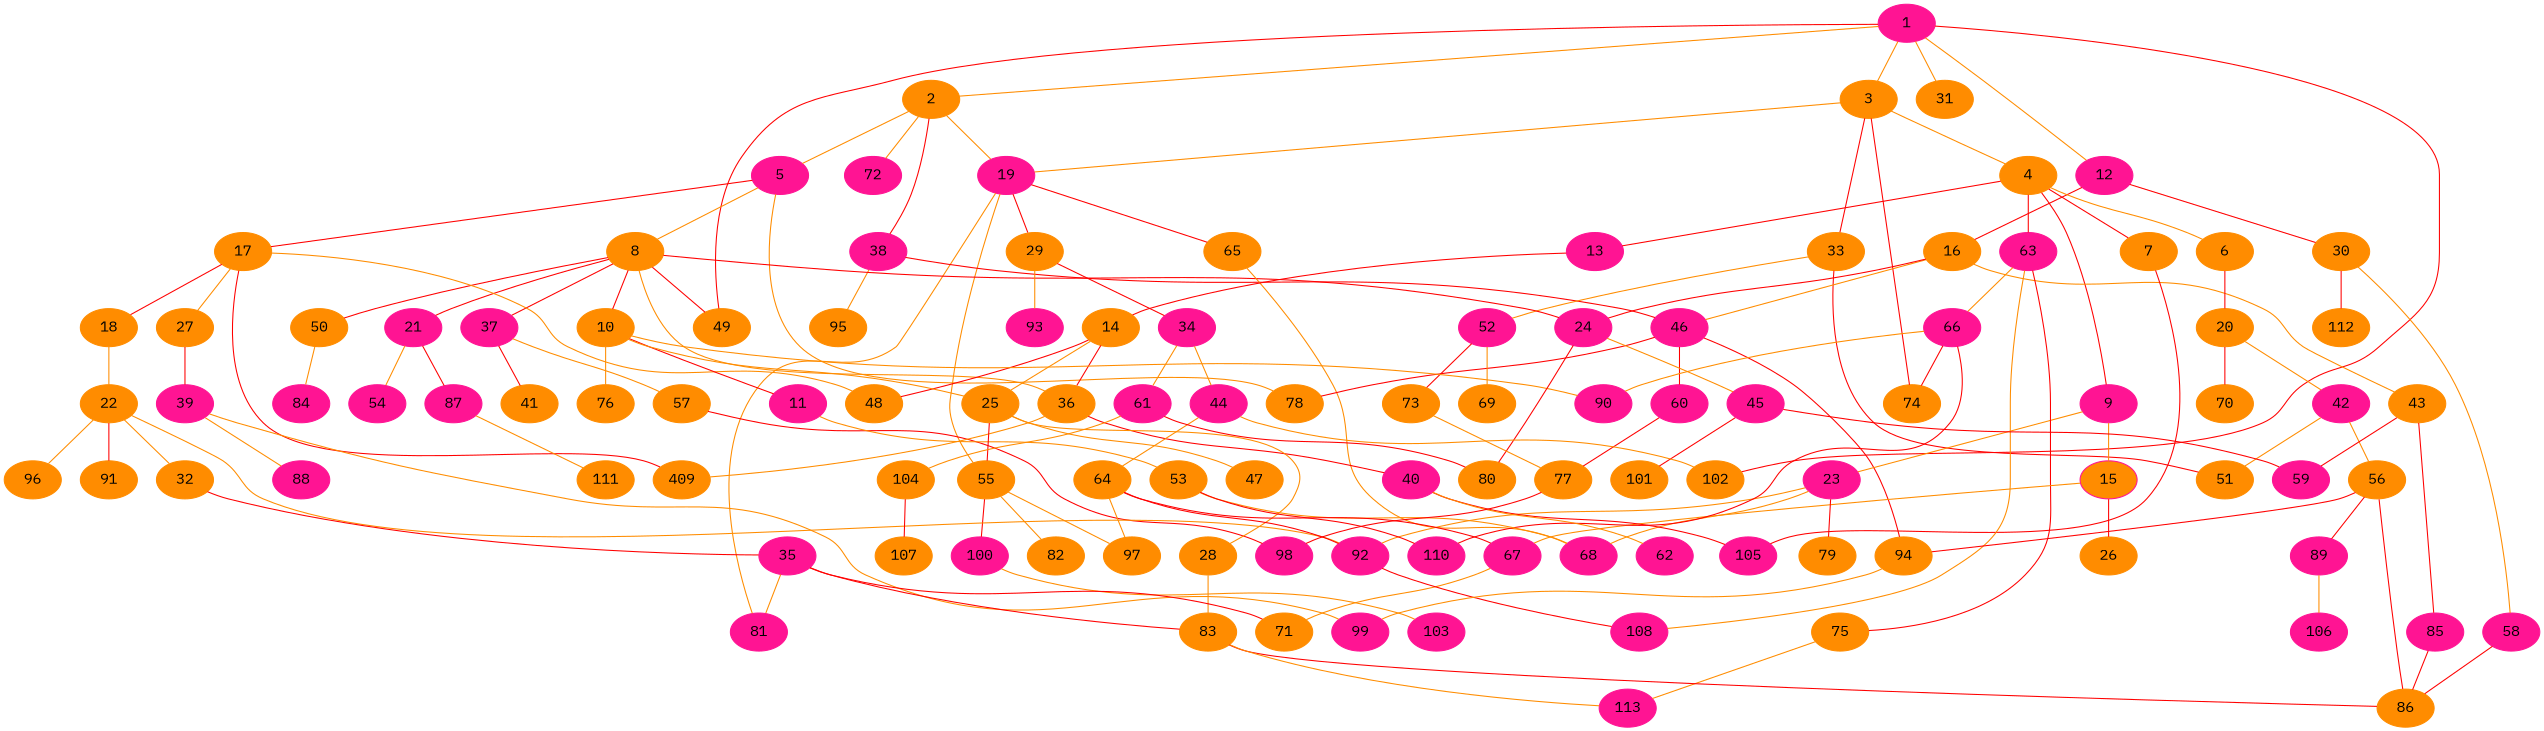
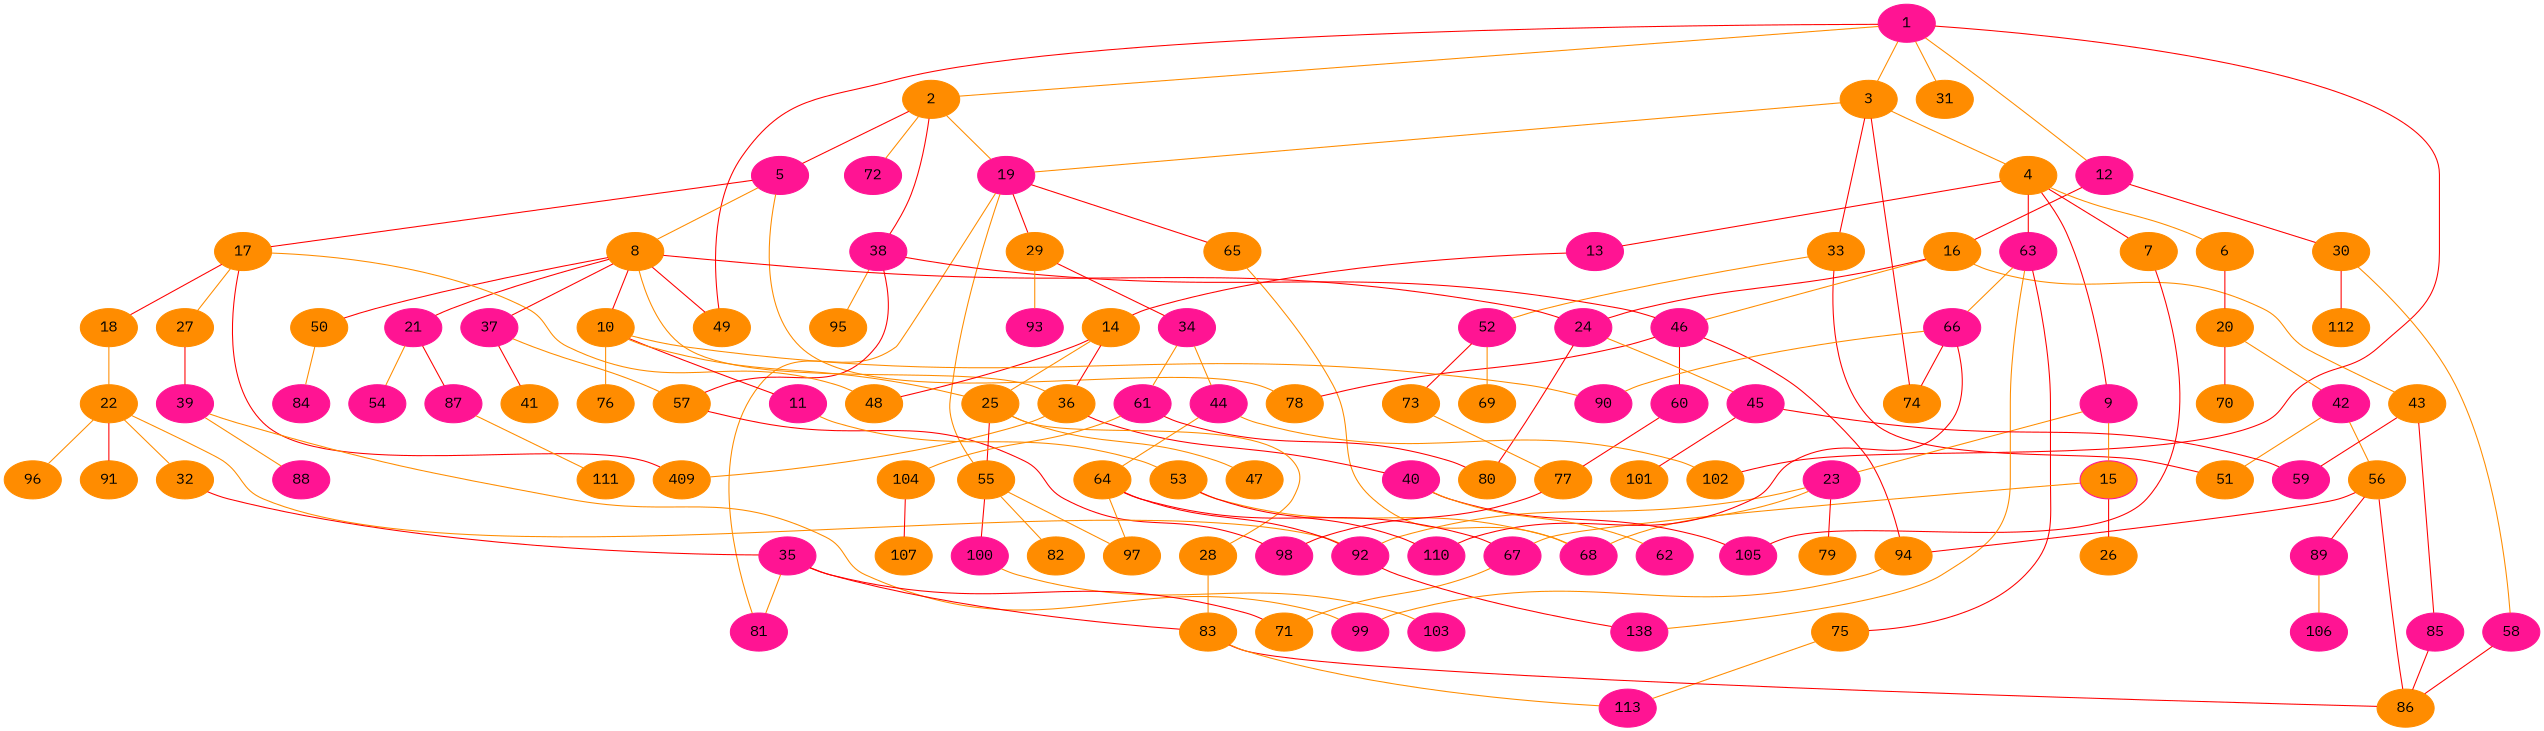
edge "2" -- "5": color darkorange -> red
edge "38" -- "57": added
node "108": label "108" -> "138"
